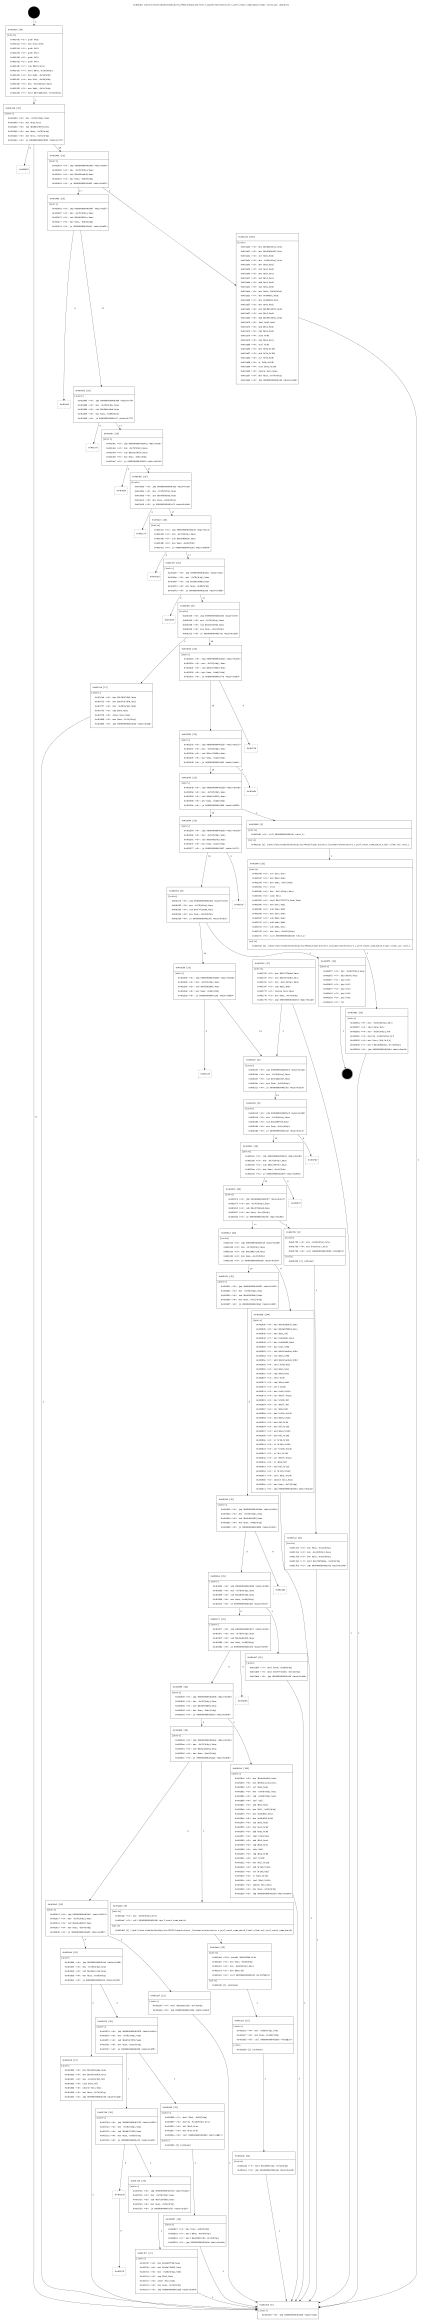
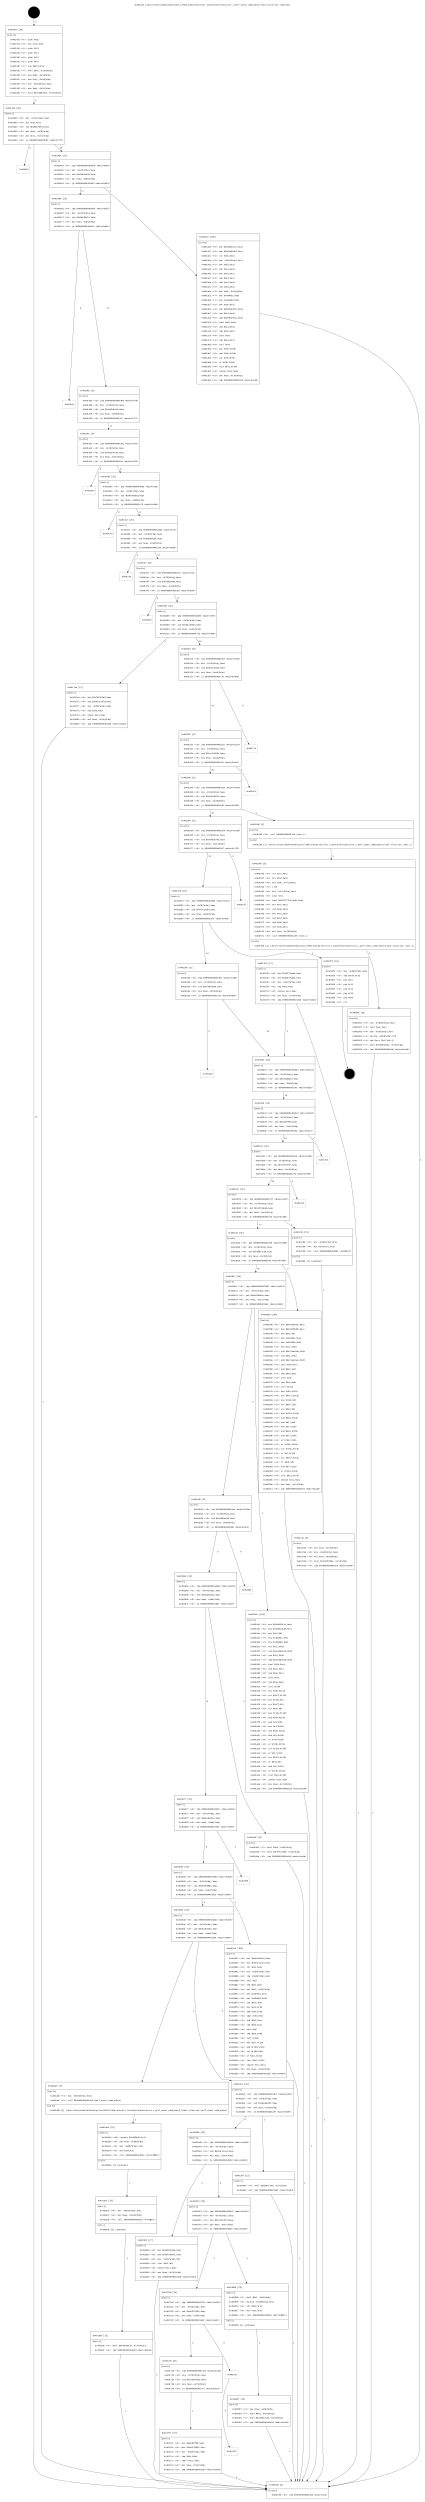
node "0x401c07": removed
node "0x4019a2 [144]": added
